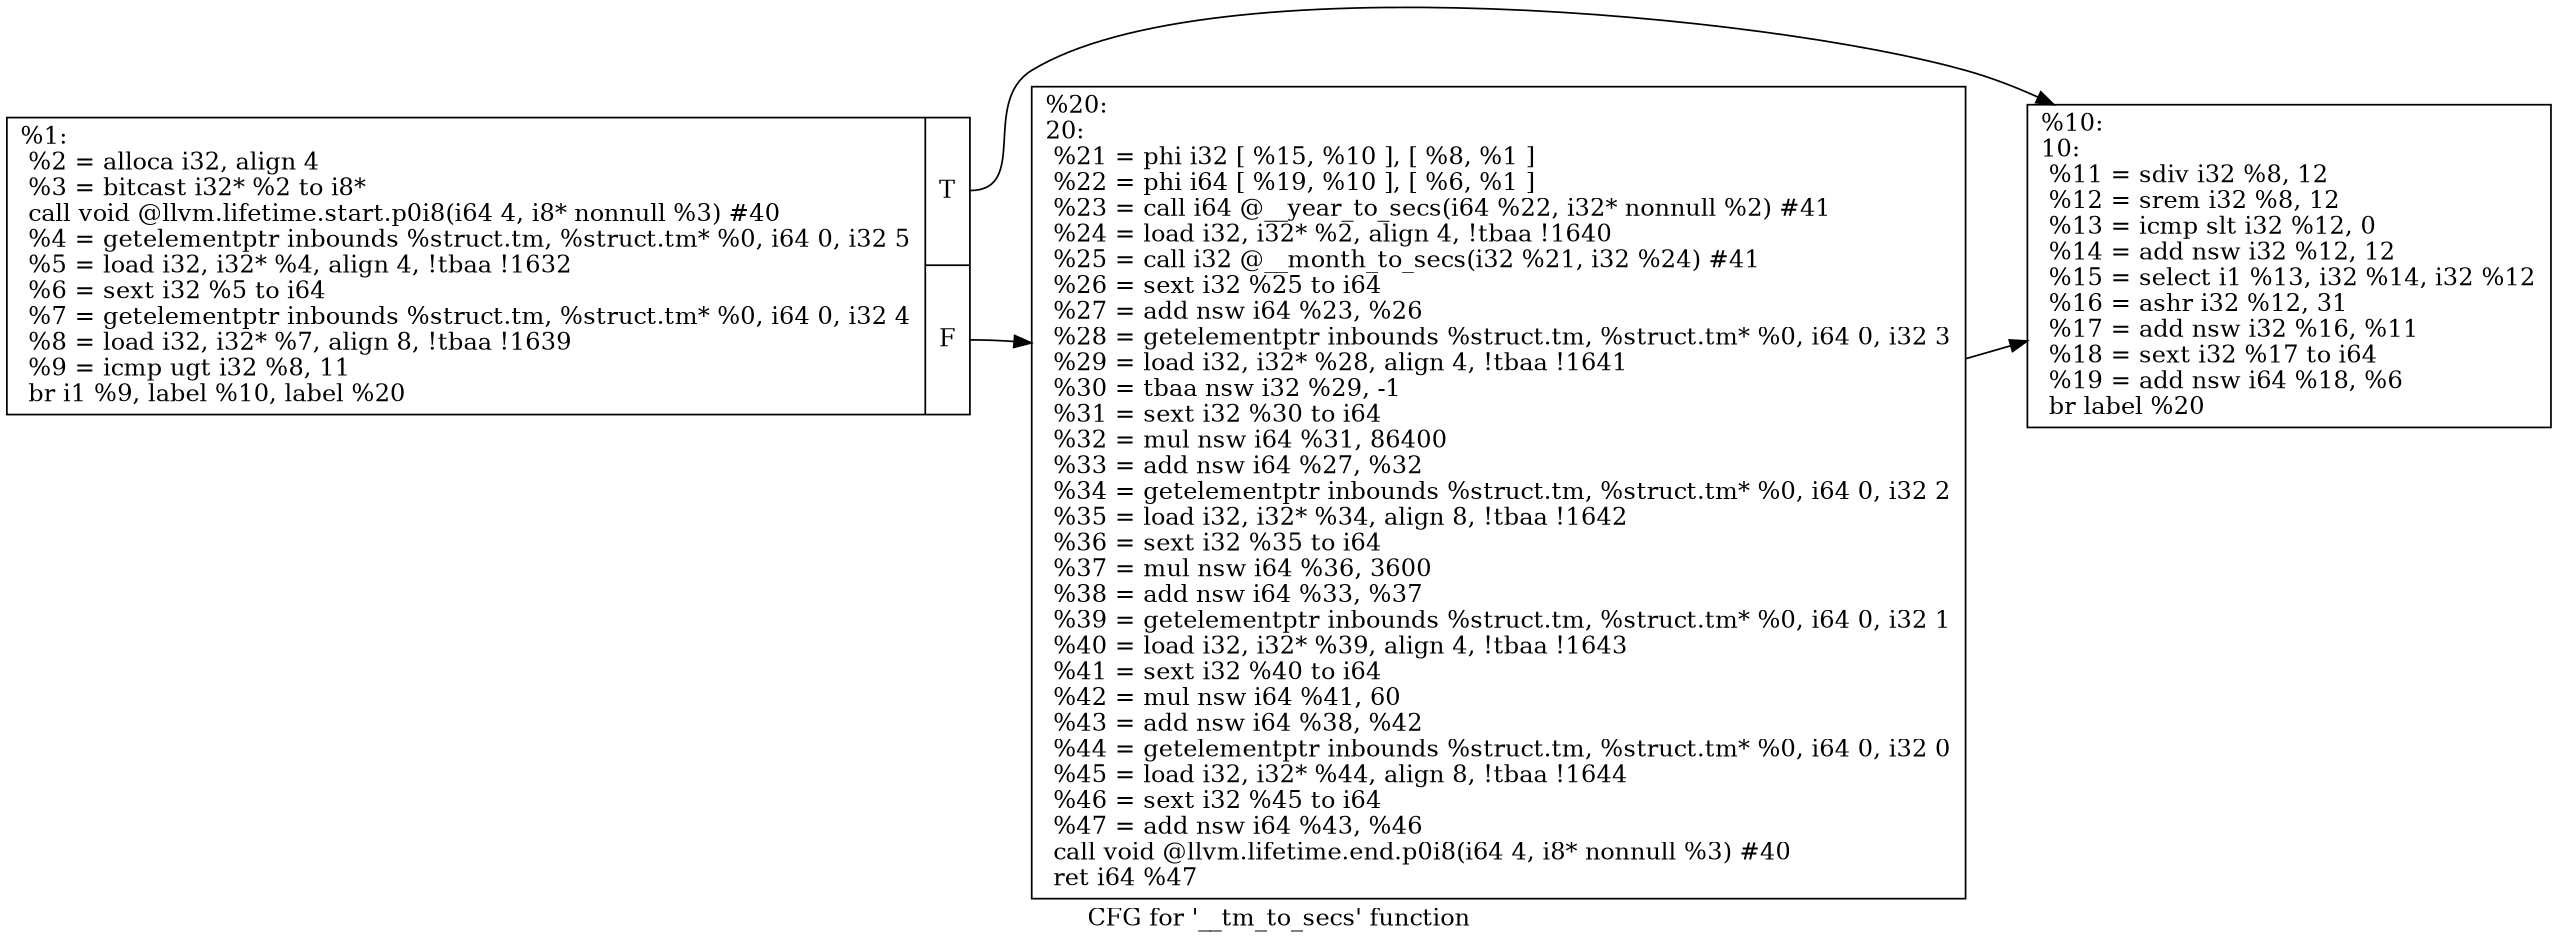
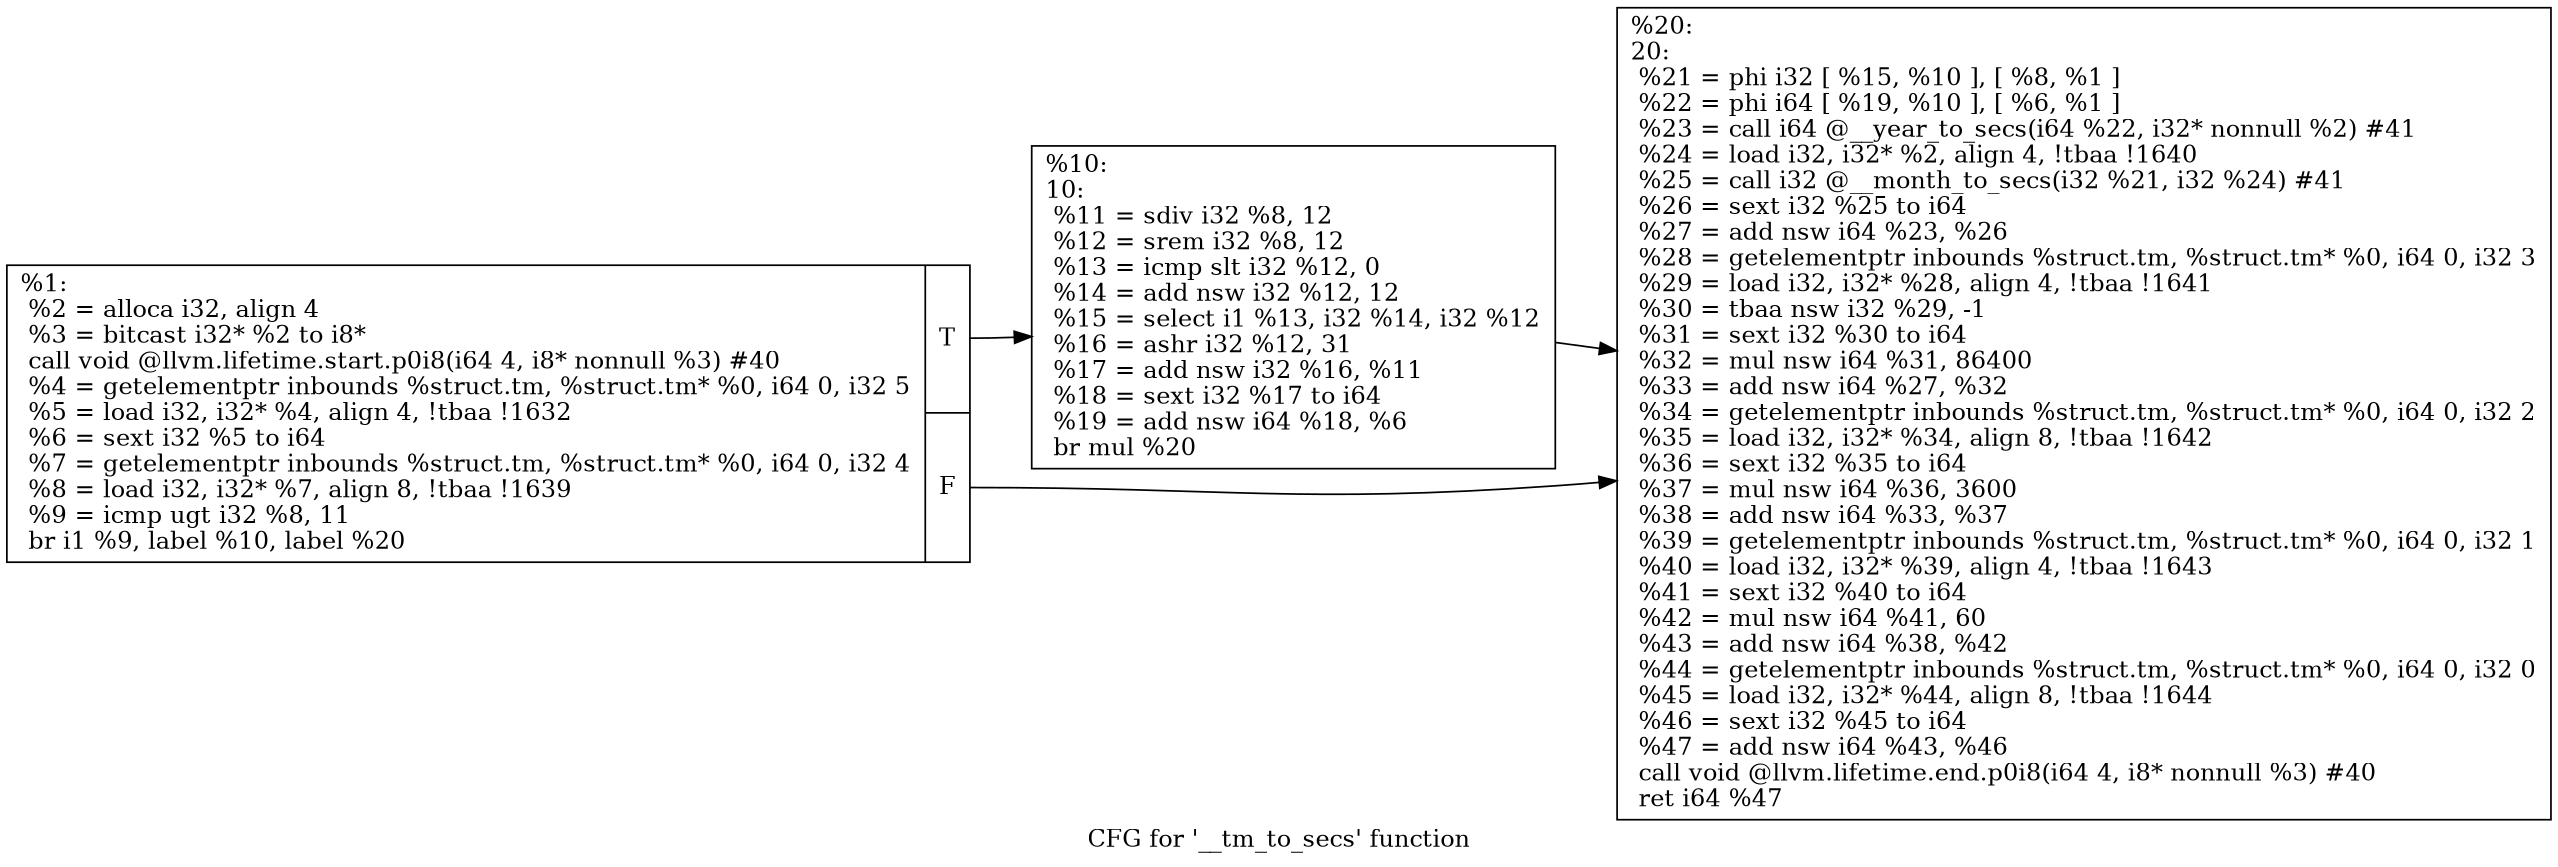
edge "%20:" -> "%10:": reversed
node "%10:": text "br label %20" -> "br mul %20"
